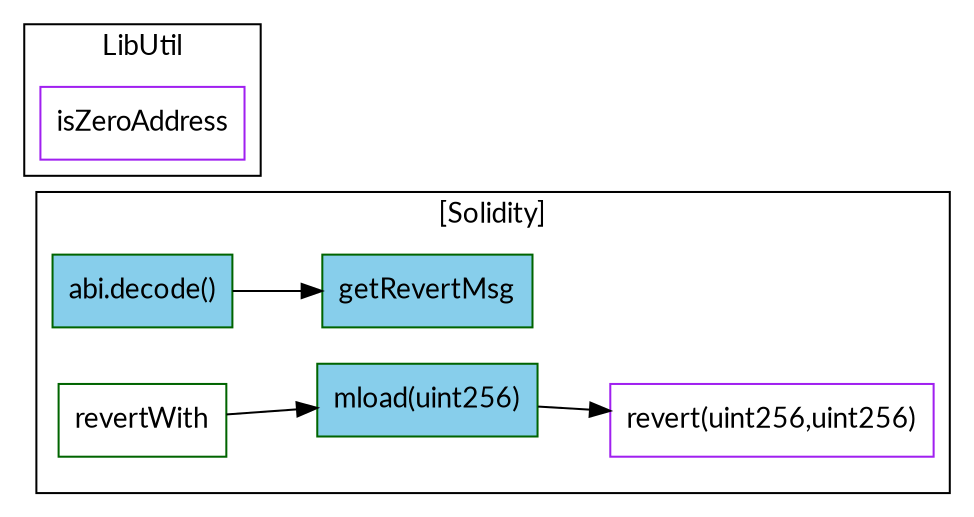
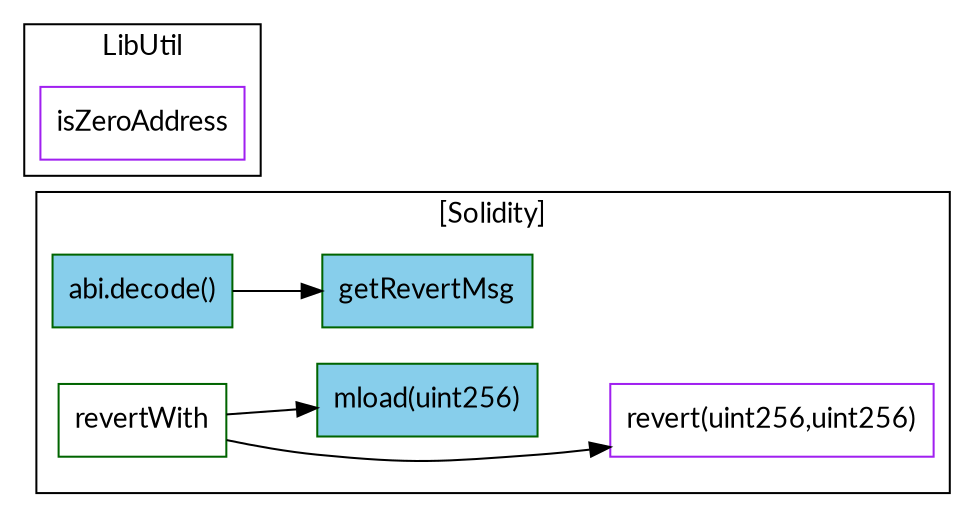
edge "mload(uint256)" -> "revert(uint256,uint256)": now "revertWith" -> "revert(uint256,uint256)"
